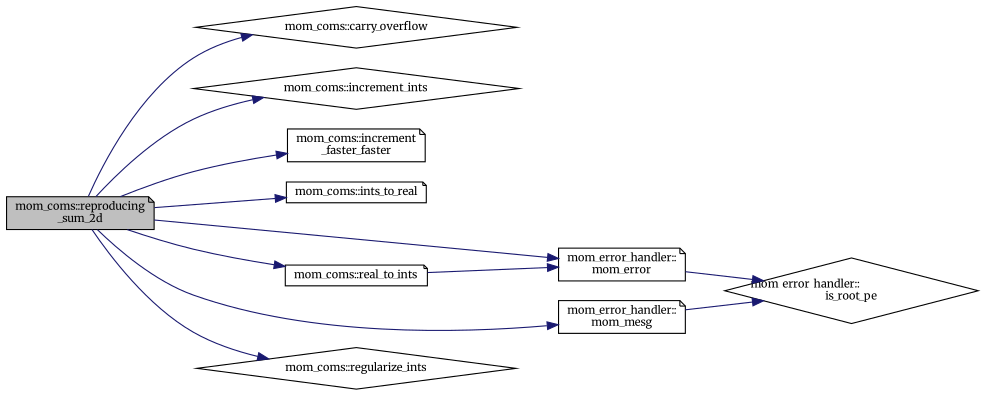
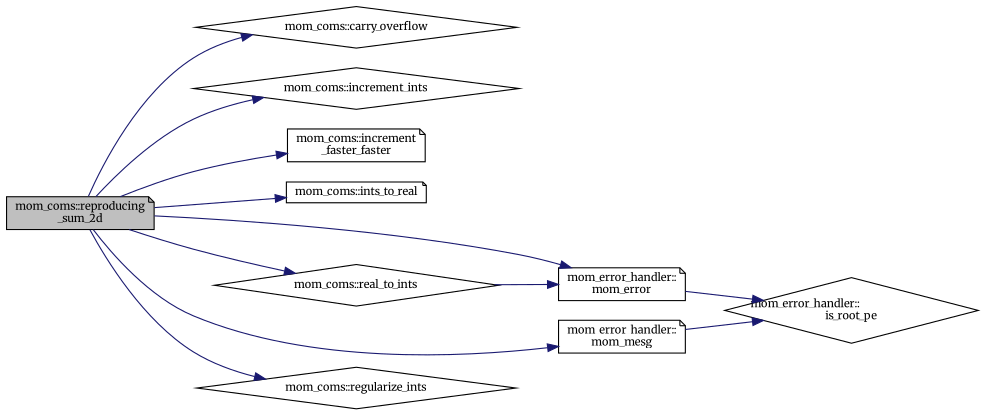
node "mom_coms::real_to_ints": shape note -> diamond
